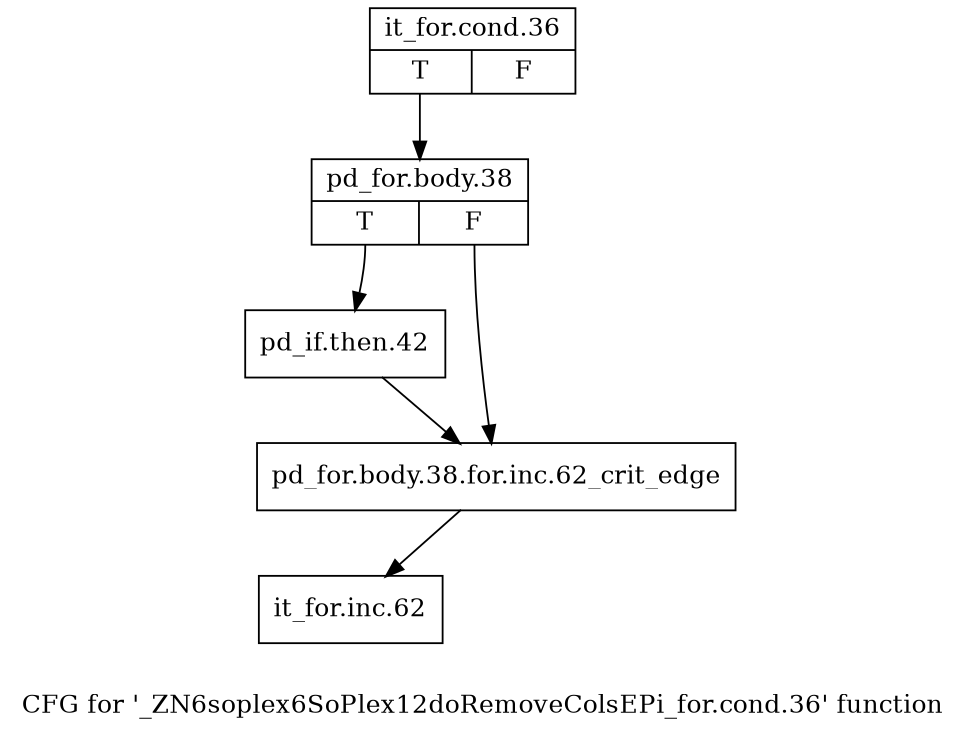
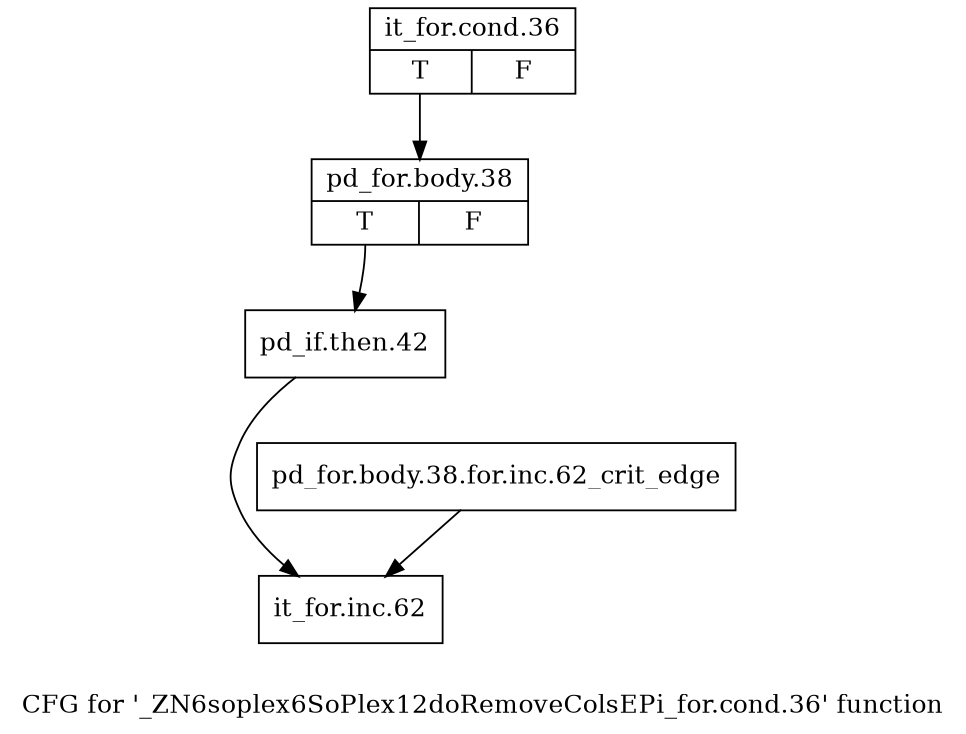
edge "pd_for.body.38" -> "pd_for.body.38.for.inc.62_crit_edge": removed
edge "pd_if.then.42" -> "pd_for.body.38.for.inc.62_crit_edge": now "pd_if.then.42" -> "it_for.inc.62"
